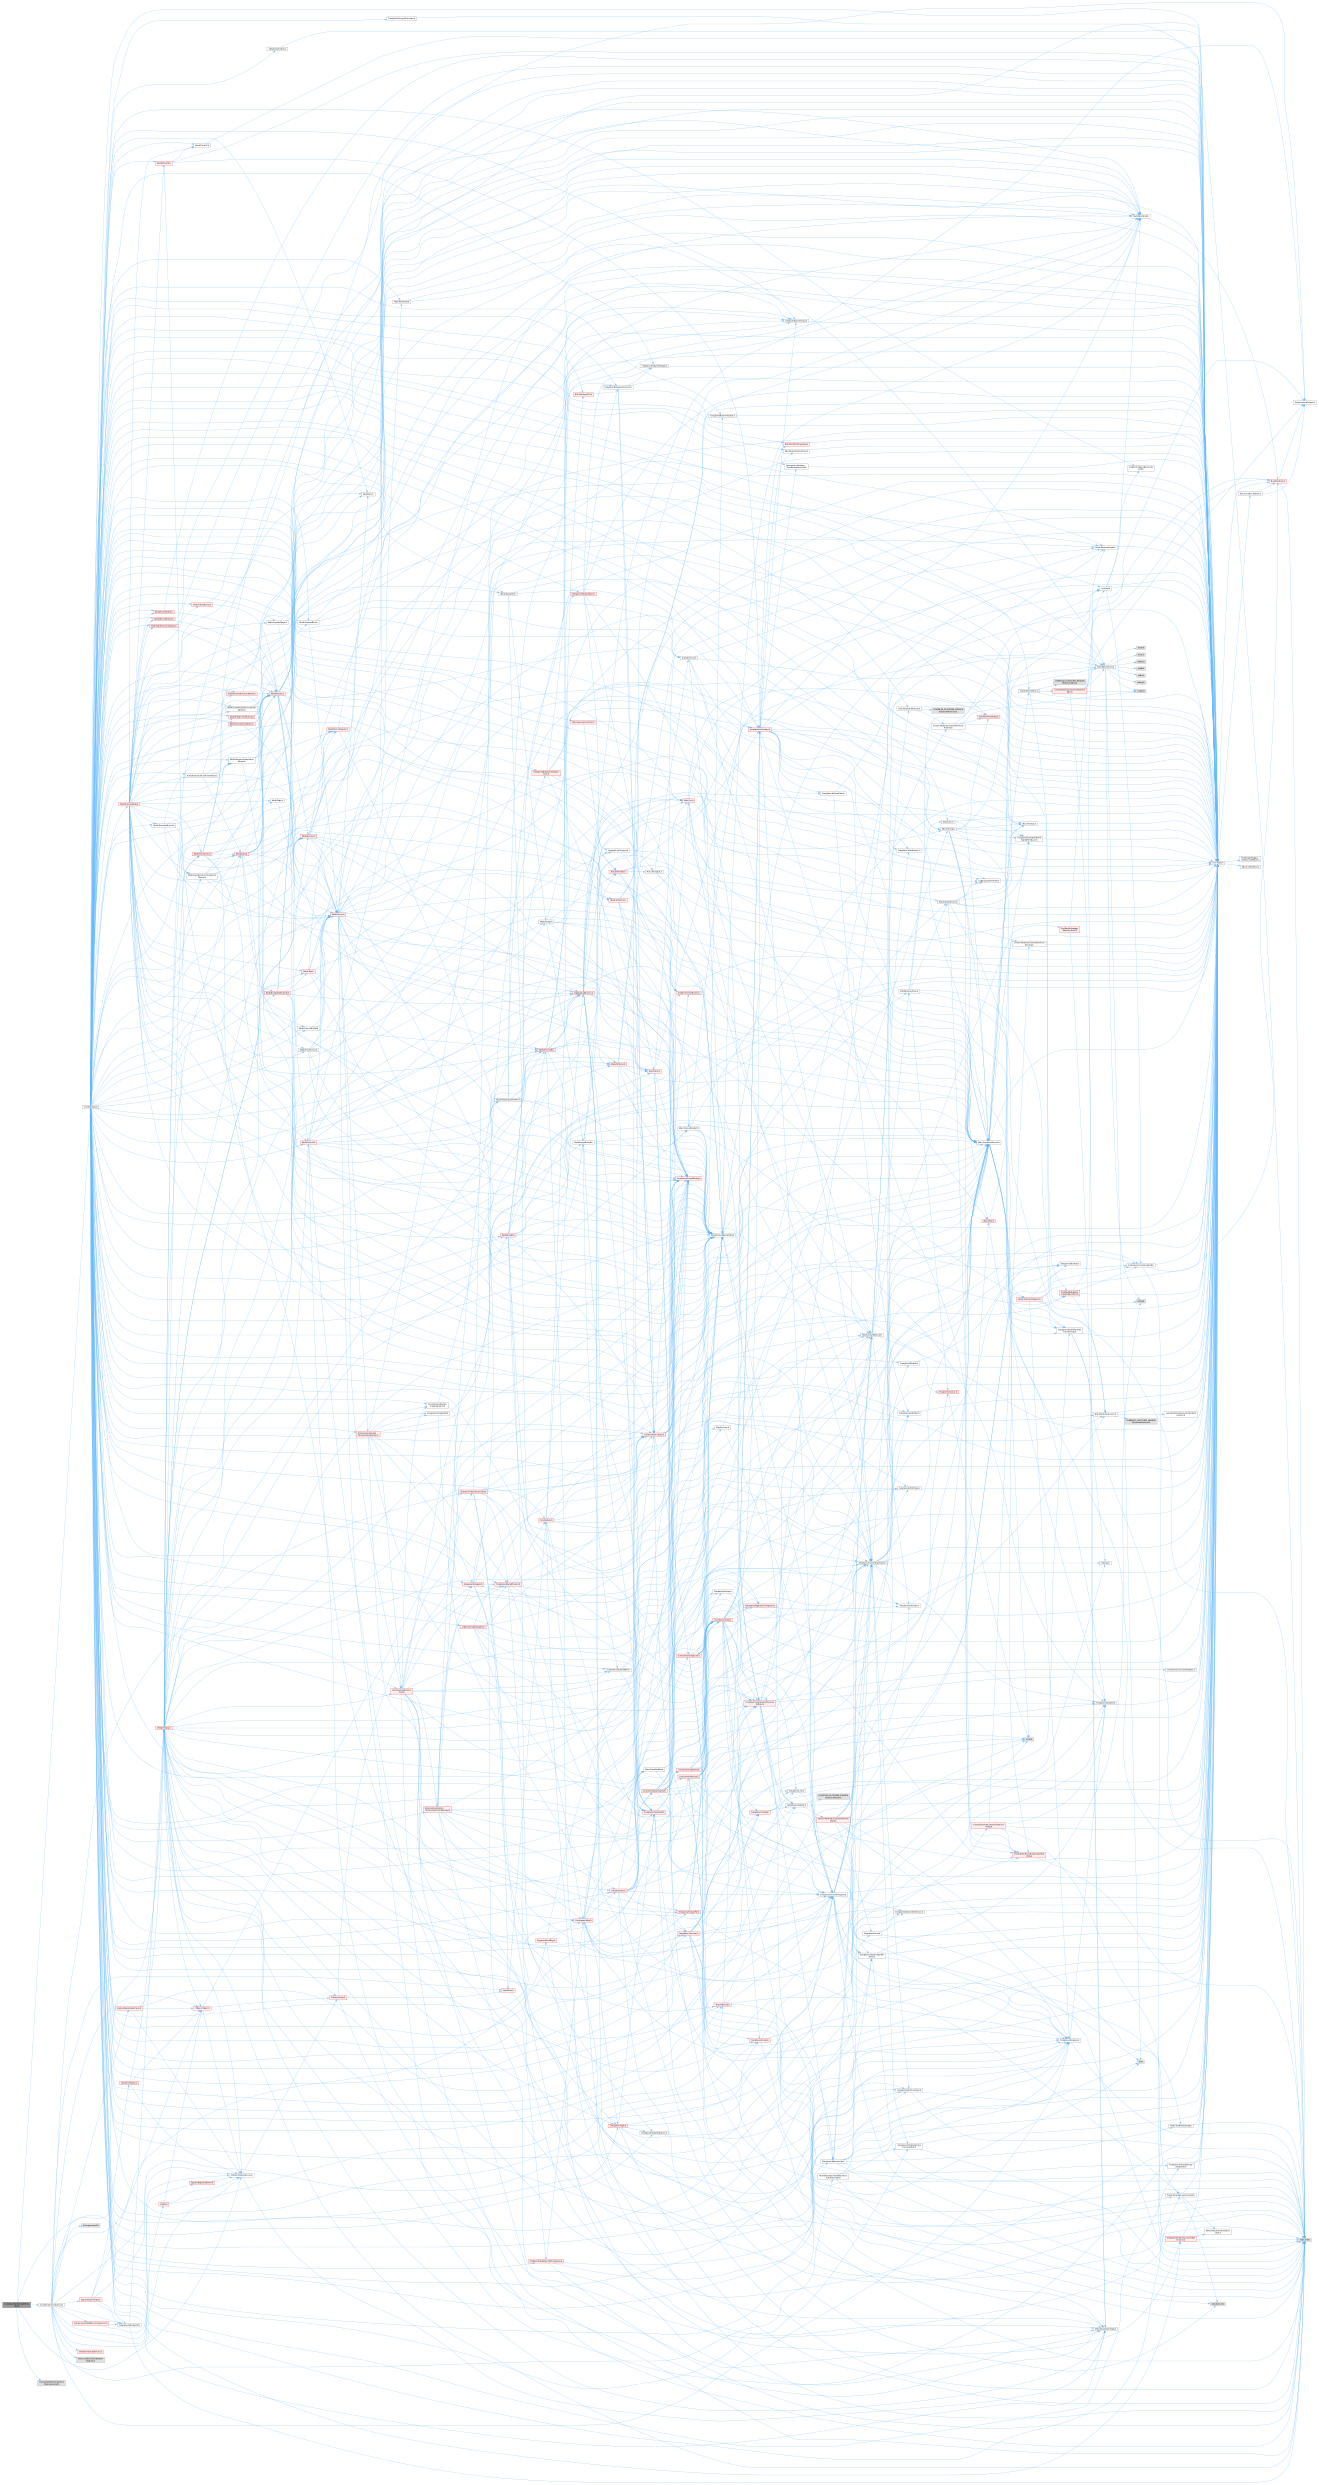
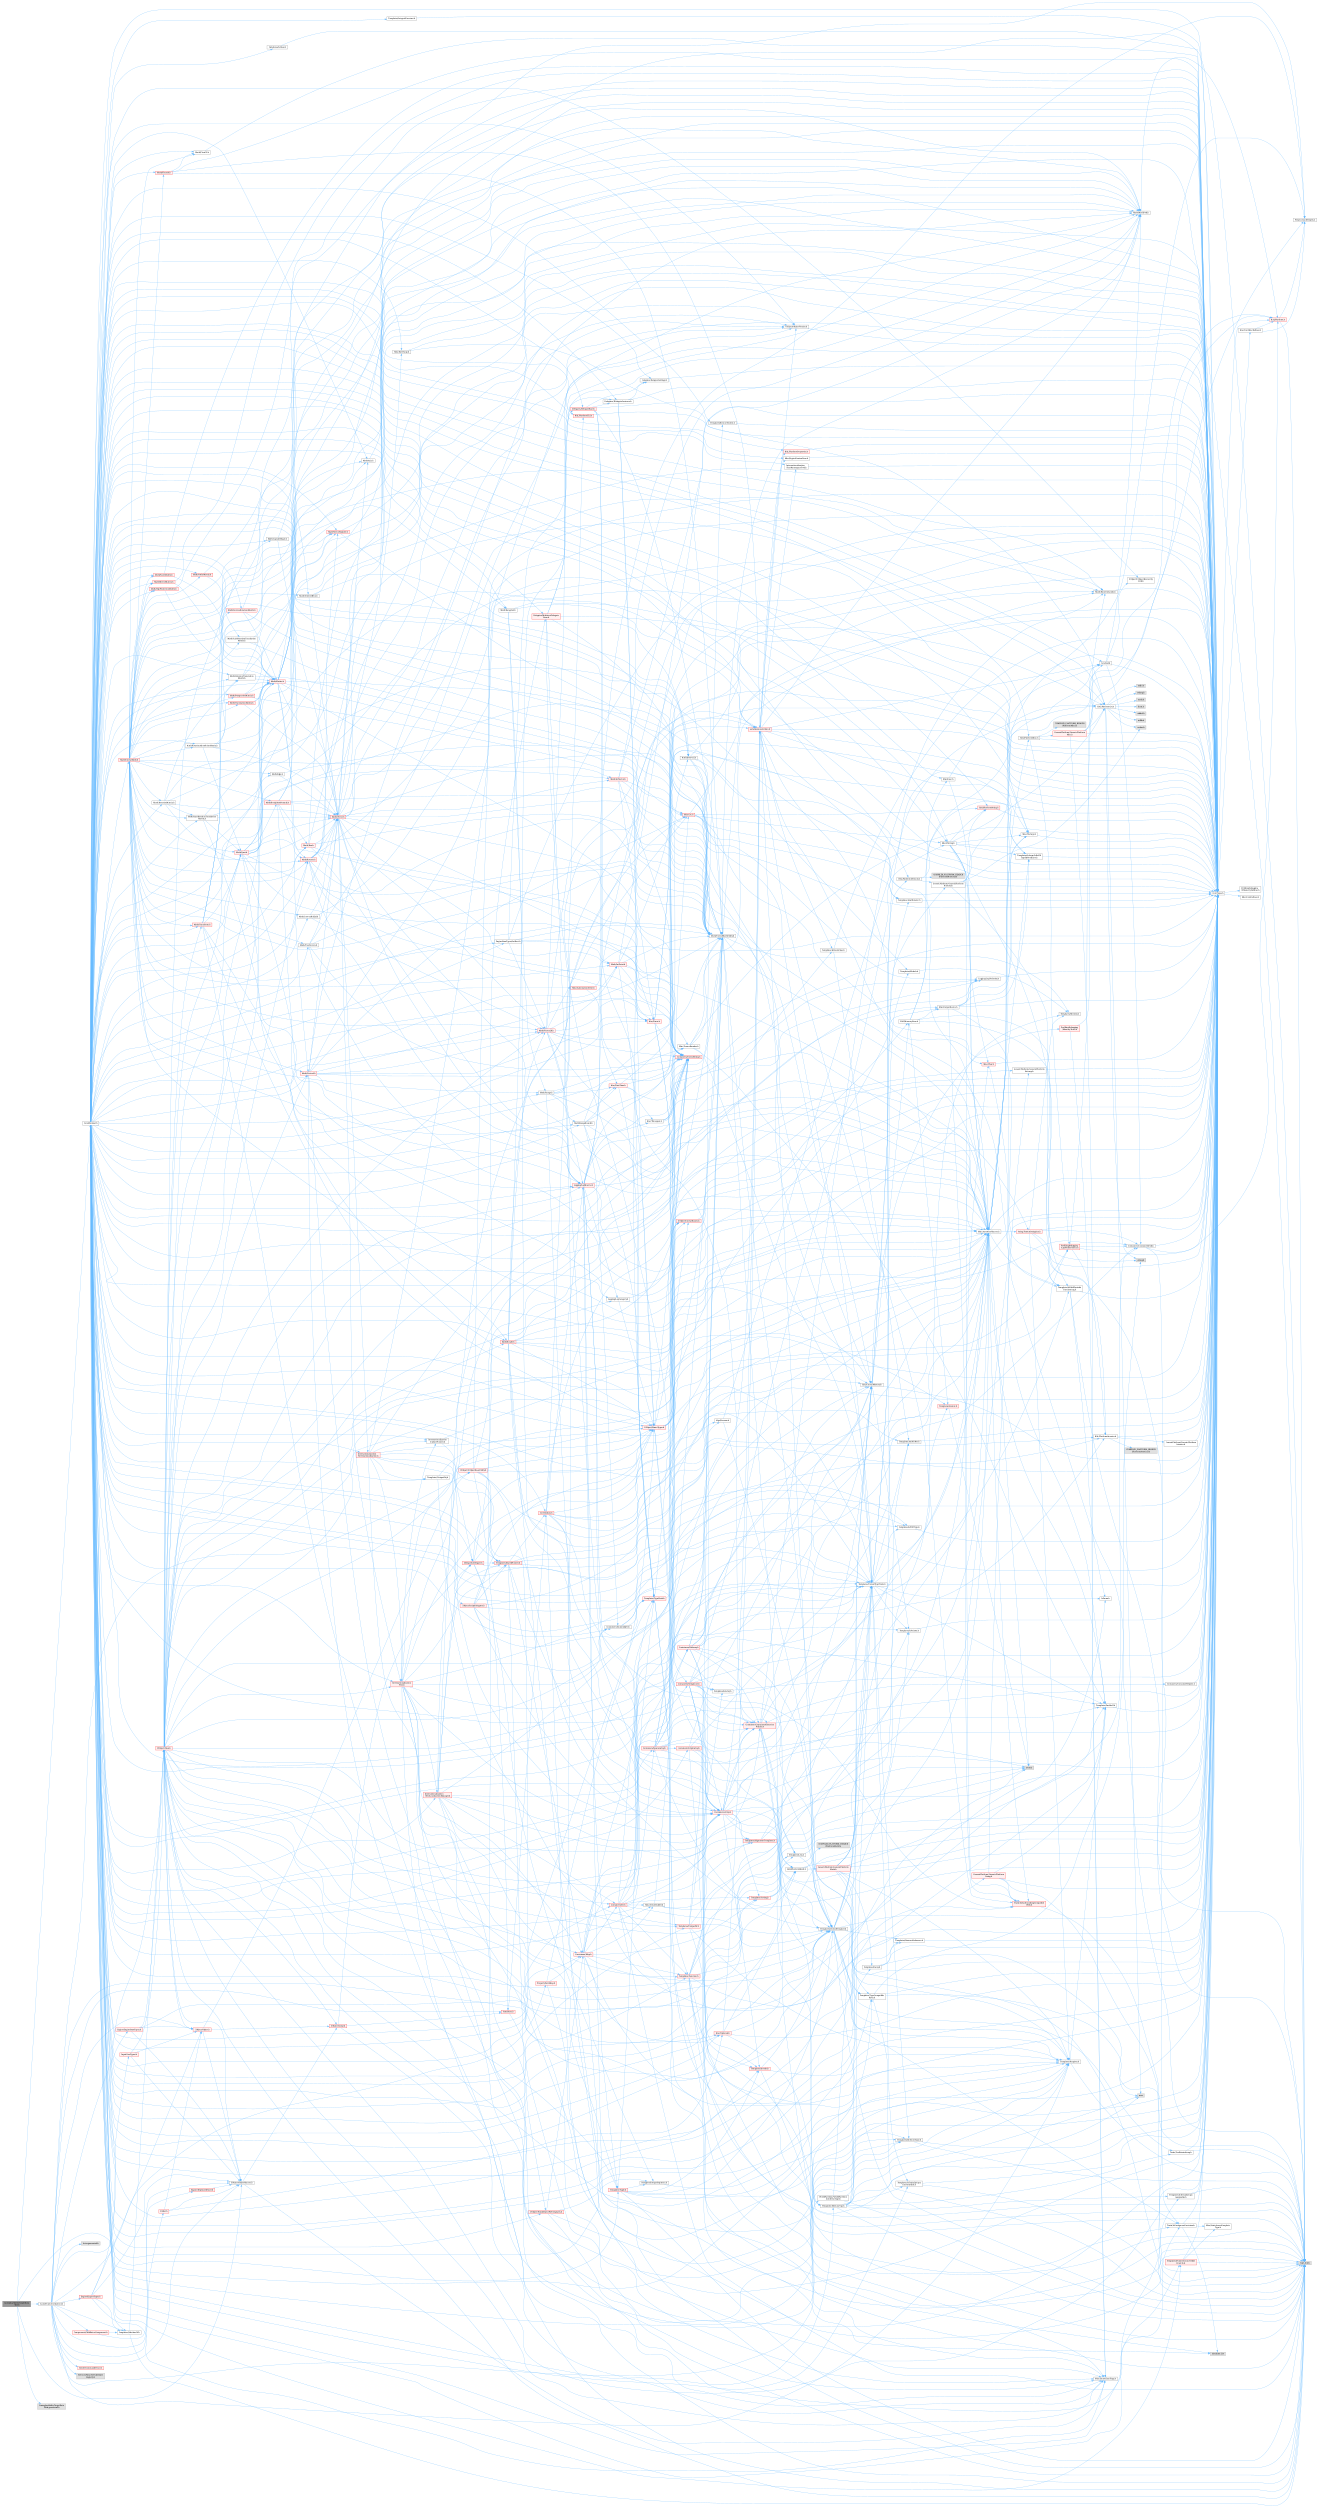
edge "GenericPlatform/GenericPlatform Misc.h" -> "wchar.h": now "GenericPlatform/GenericPlatform Misc.h" -> "CoreTypes.h"
